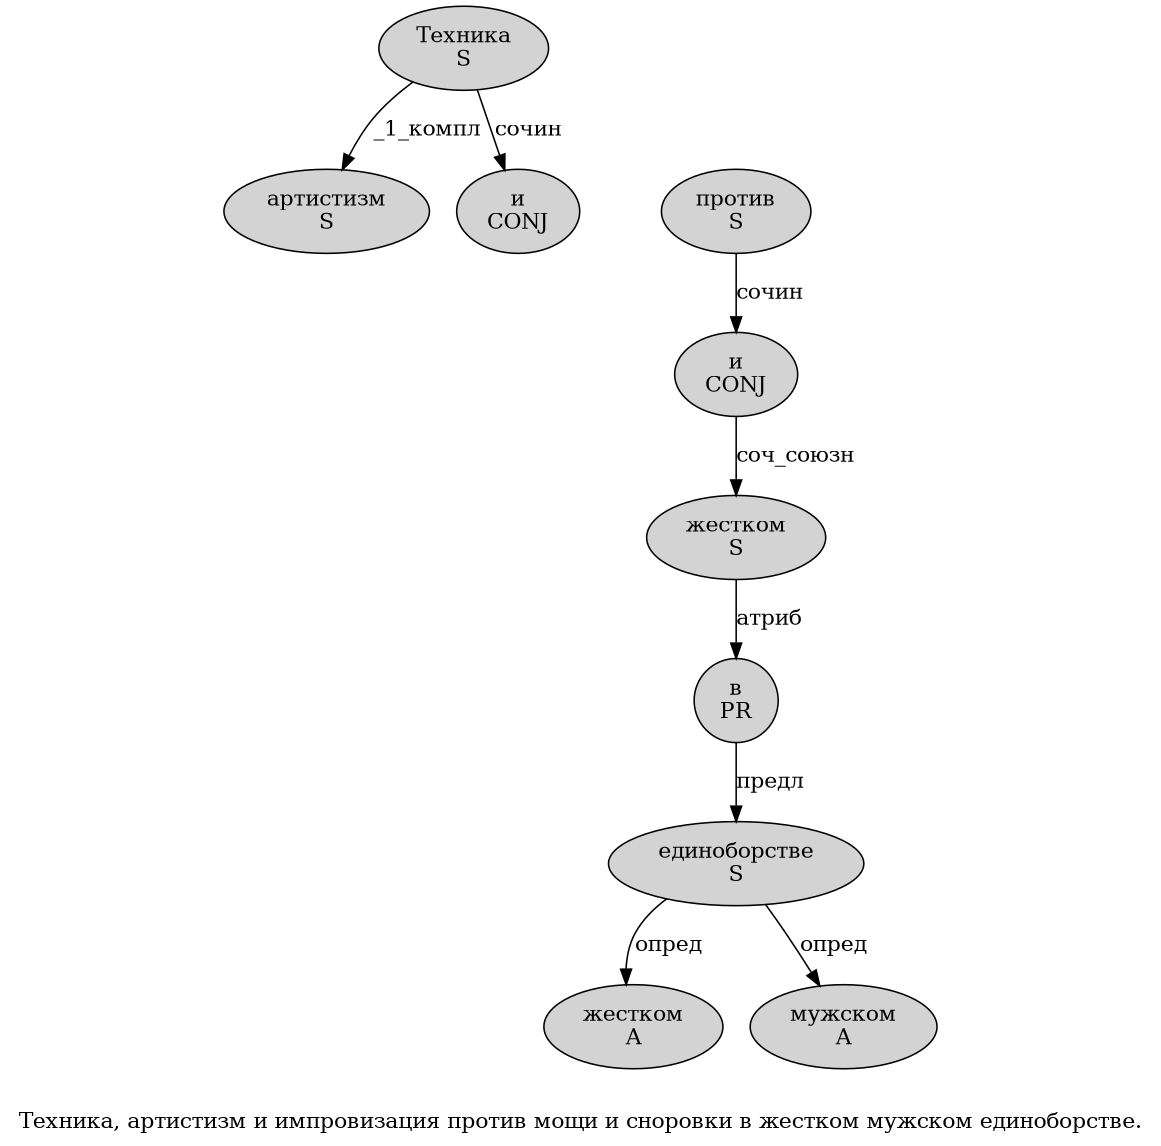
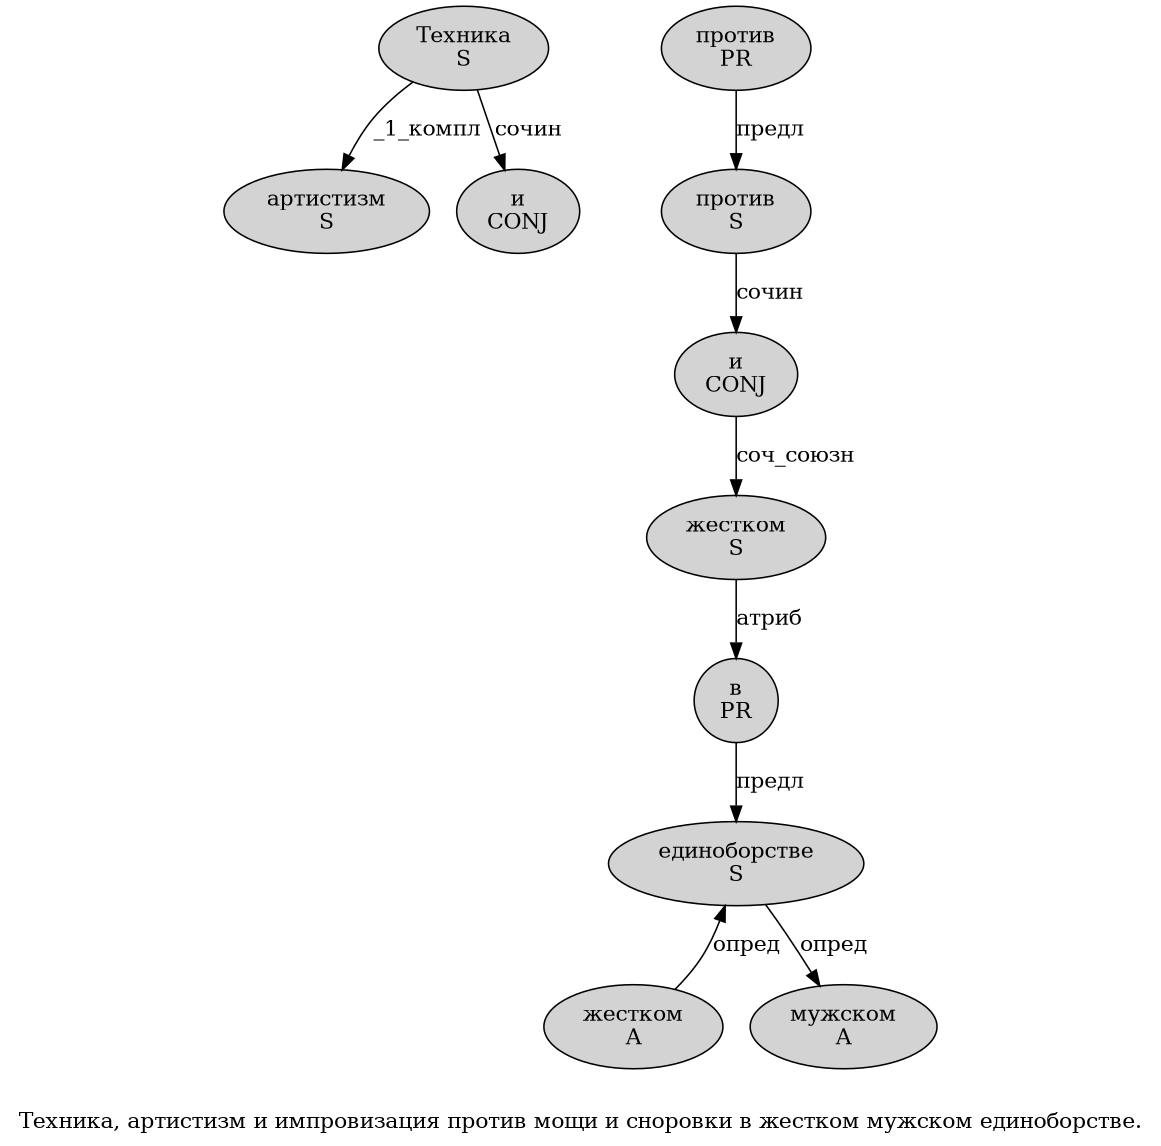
node "против PR": added
edge "единоборстве S" -> "жестком A": reversed
